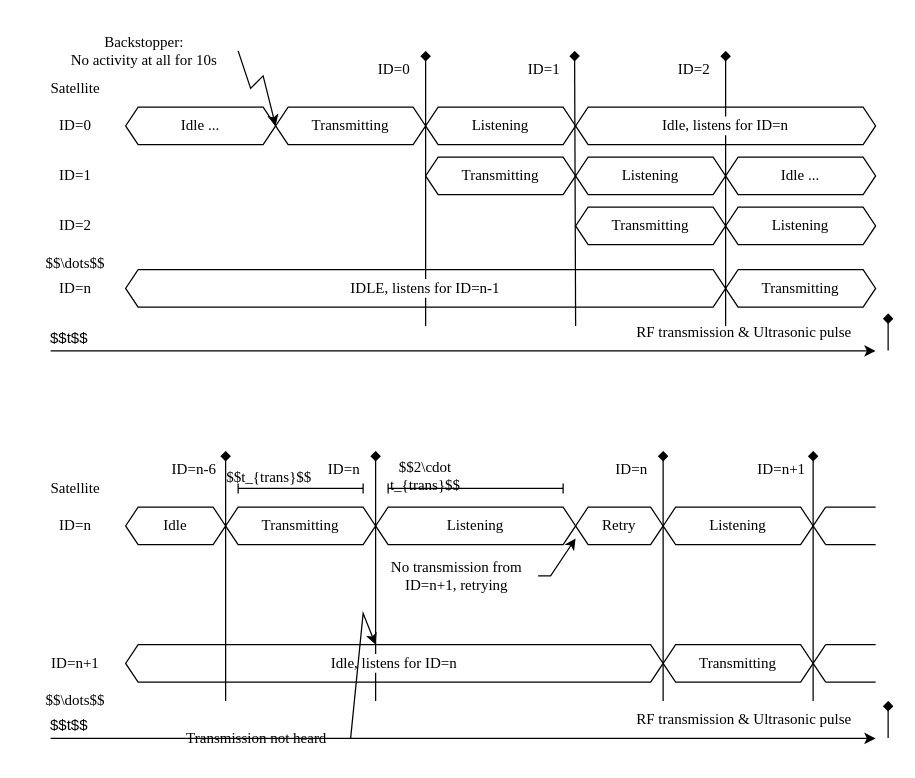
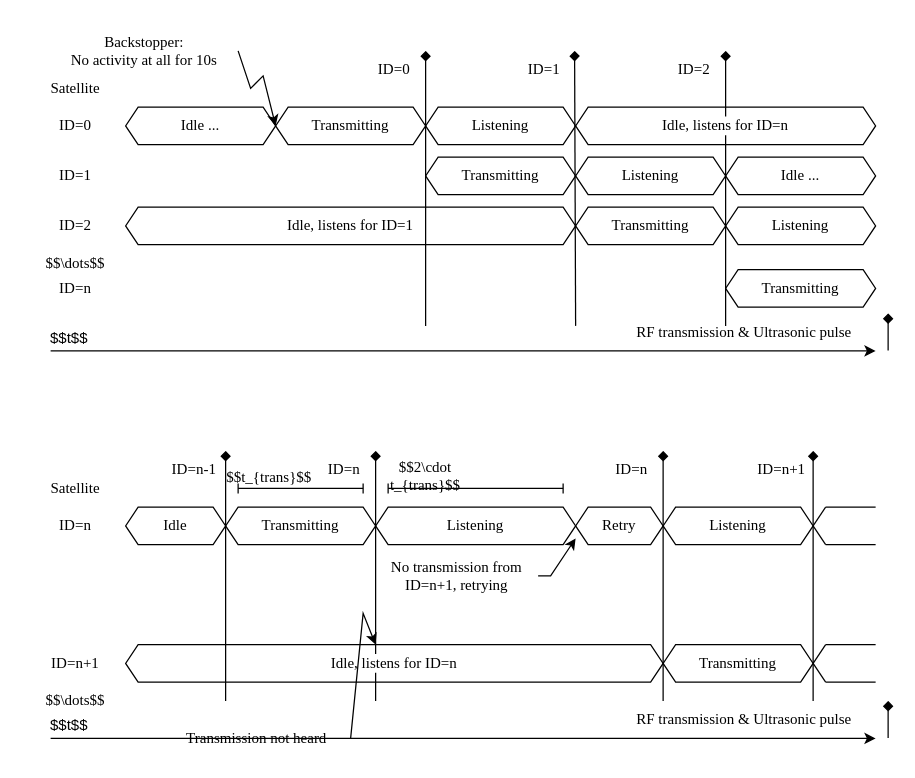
node "Idle, listens for ID=1": added
node "IDLE, listens for ID=n-1": removed
node "ID=n-6": label "ID=n-6" -> "ID=n-1"
